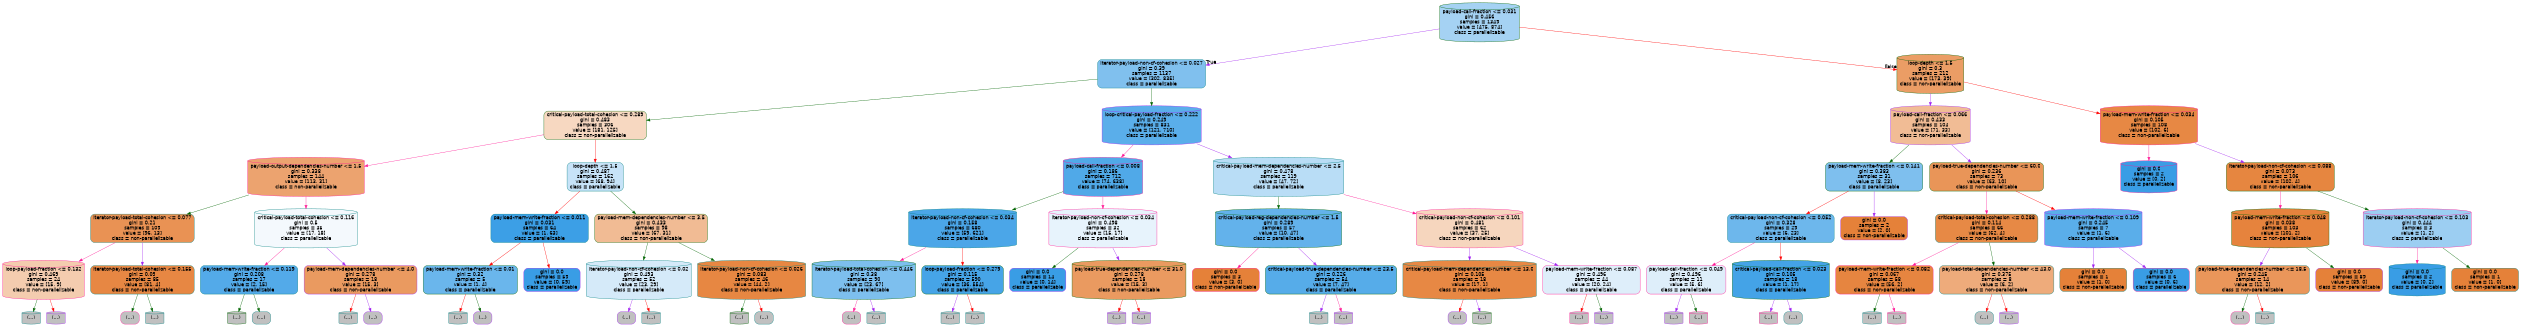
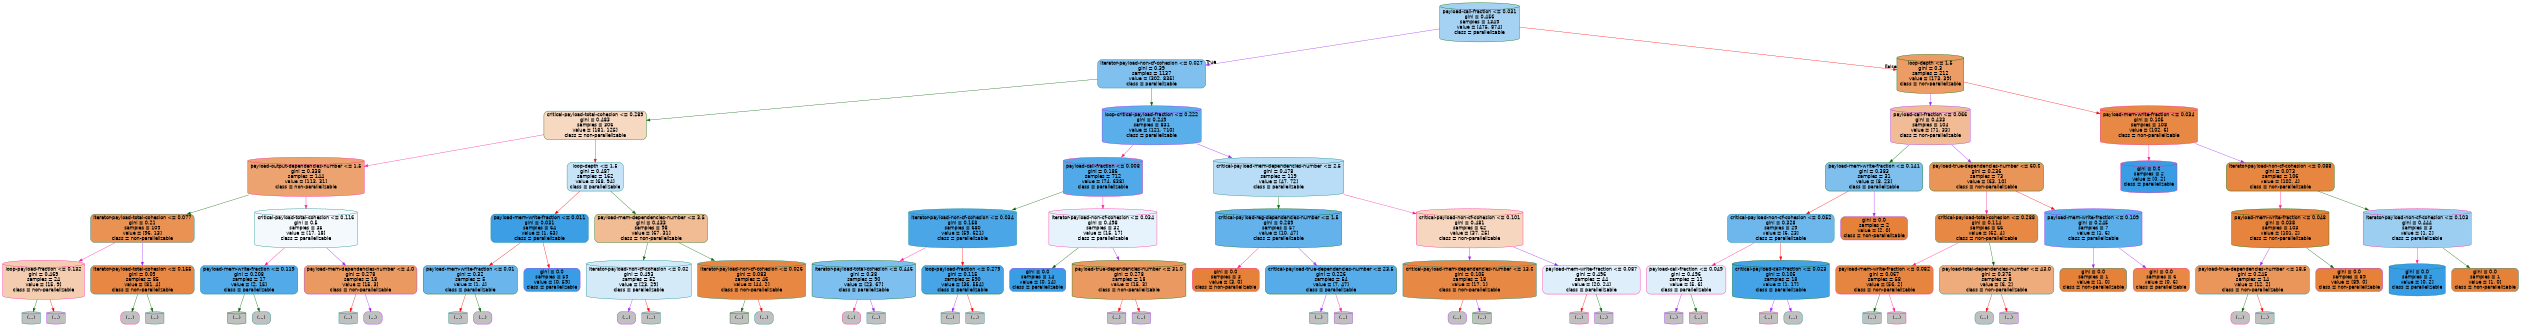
node "gini = 0.0 samples = 6 value = [0, 6] class = parallelizable": fillcolor #399de5ff -> #e58139f0
